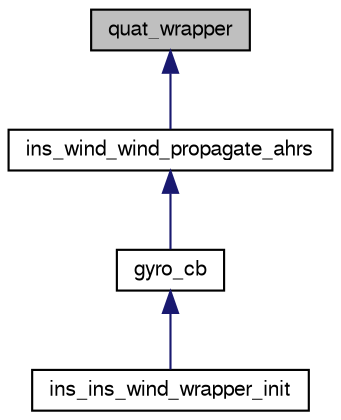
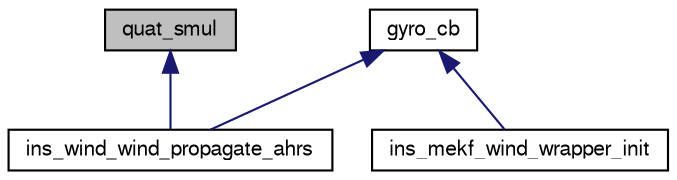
node "quat_wrapper": label "quat_wrapper" -> "quat_smul"
edge "gyro_cb" -> "ins_wind_wind_propagate_ahrs": reversed
node "ins_ins_wind_wrapper_init": label "ins_ins_wind_wrapper_init" -> "ins_mekf_wind_wrapper_init"
